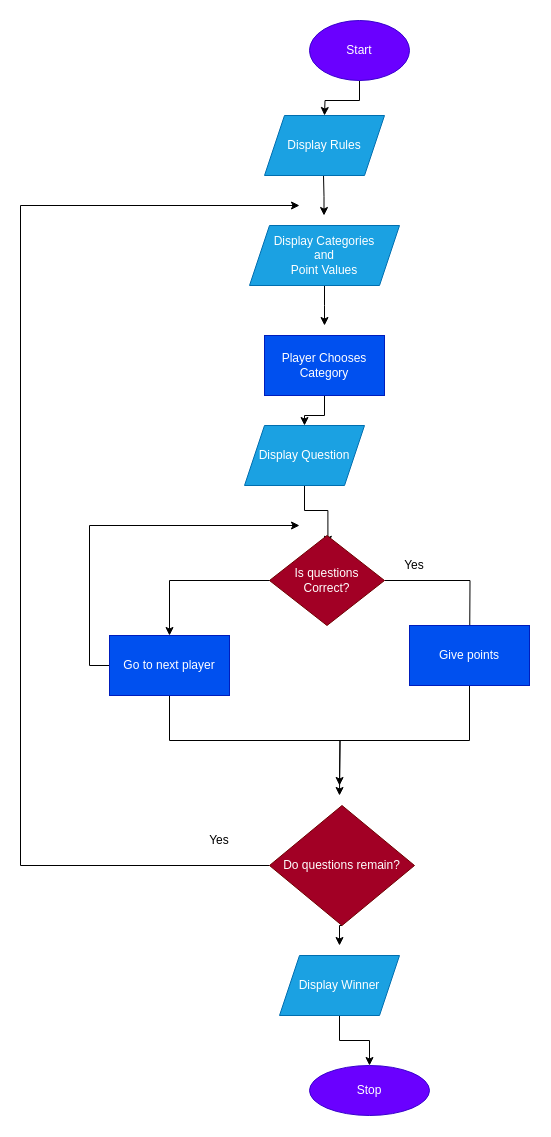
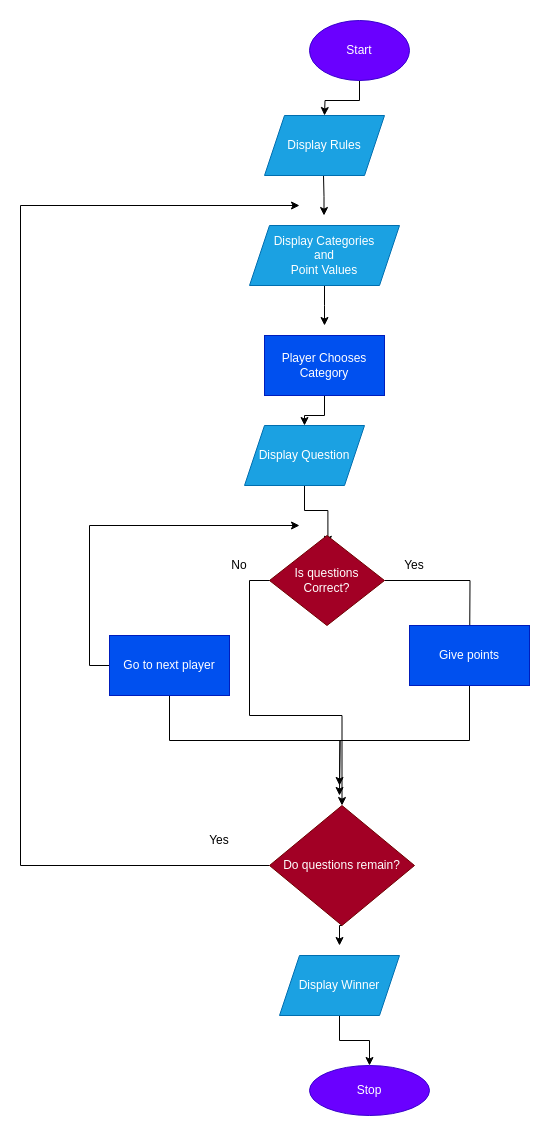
node "No": added
edge "Is questions Correct?" -> "Go to next player": now "Is questions Correct?" -> "Do questions remain?"
